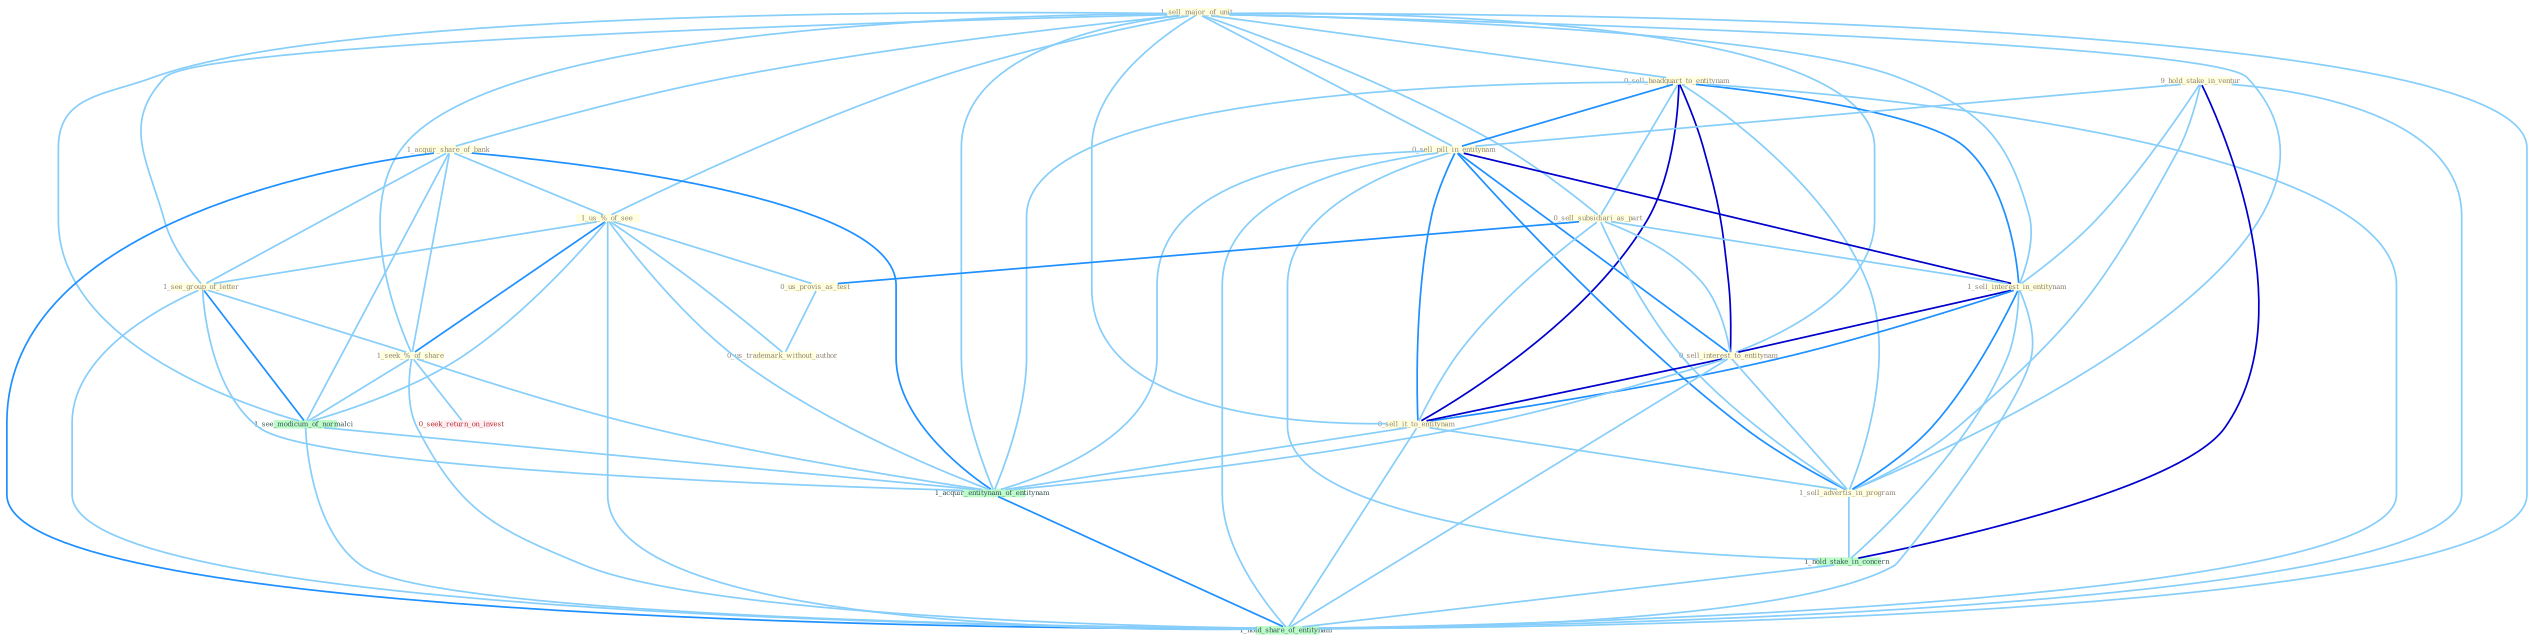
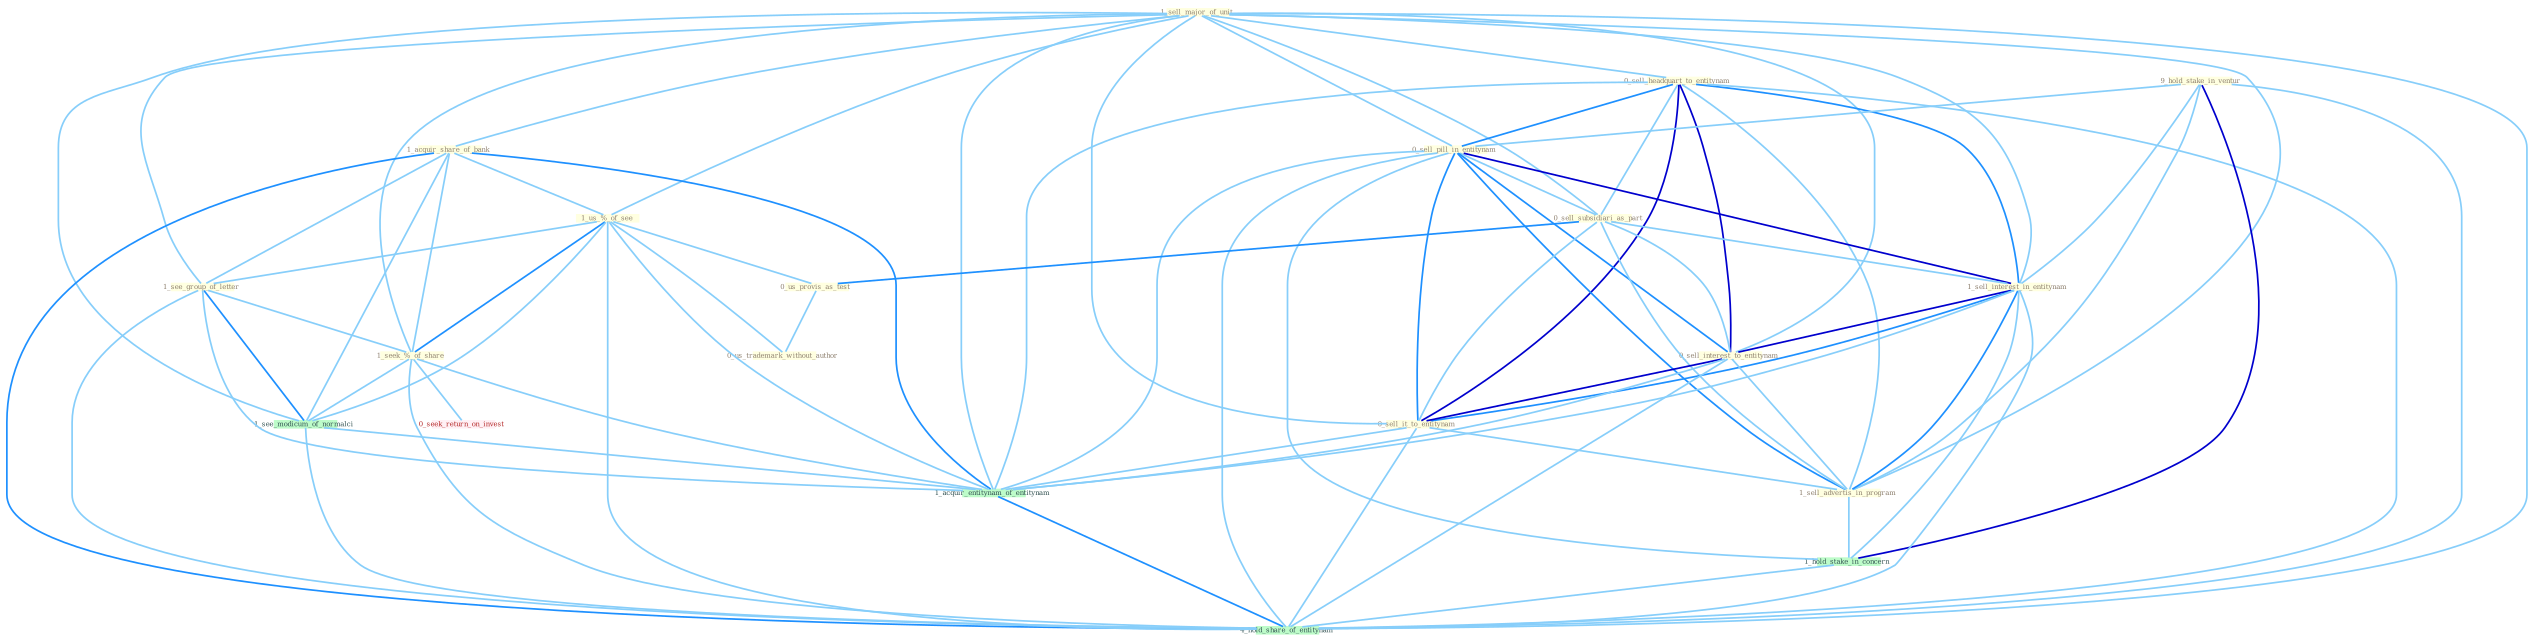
edge "0_sell_pill_in_entitynam" -- "0_sell_subsidiari_as_part": added
edge "1_sell_interest_in_entitynam" -- "1_acquir_entitynam_of_entitynam": added
node "1_hold_share_of_entitynam": label "1_hold_share_of_entitynam" -> "4_hold_share_of_entitynam"
